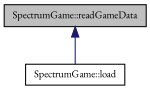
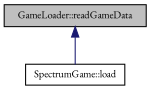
node "SpectrumGame::readGameData": label "SpectrumGame::readGameData" -> "GameLoader::readGameData"
